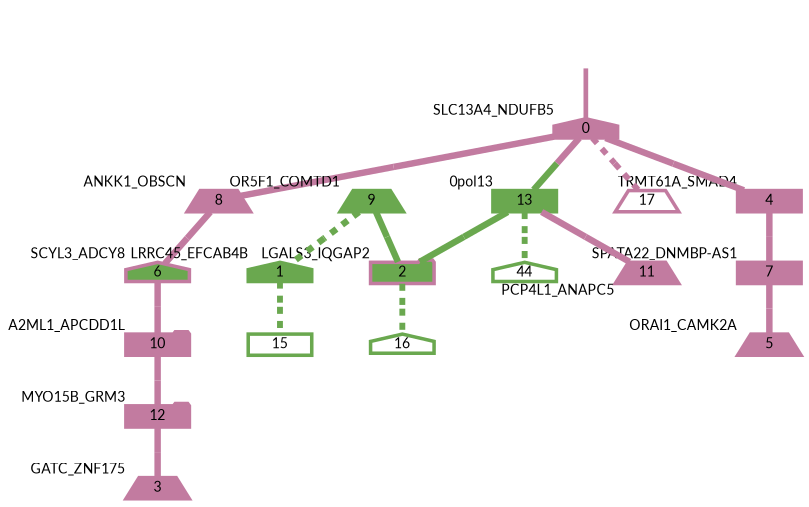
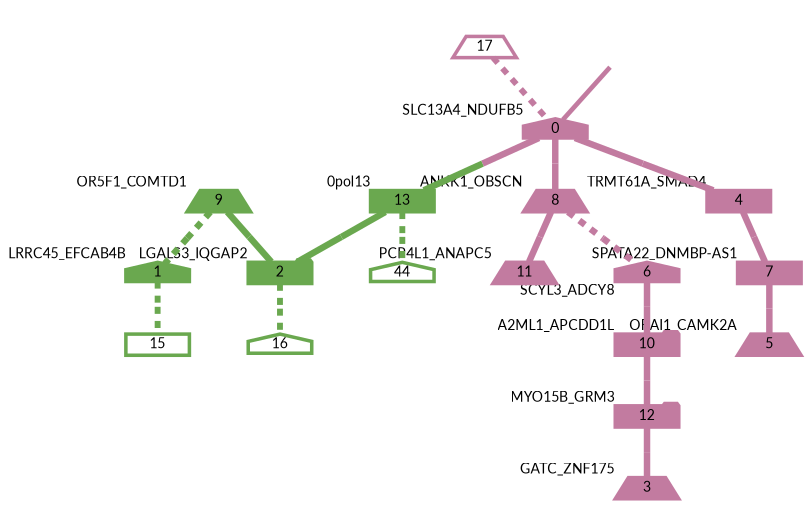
edge "0 SLC13A4_NDUFB5" -> "17": reversed
edge "13 0pol13" -> "11 PCP4L1_ANAPC5": now "8 ANKK1_OBSCN" -> "11 PCP4L1_ANAPC5"
edge "8 ANKK1_OBSCN" -> "6 SCYL3_ADCY8": style solid -> dashed
node "6 SCYL3_ADCY8": fillcolor #6aa84fff -> #c27ba0ff
node "2 LGALS3_IQGAP2": color #c27ba0ff -> #6aa84fff
